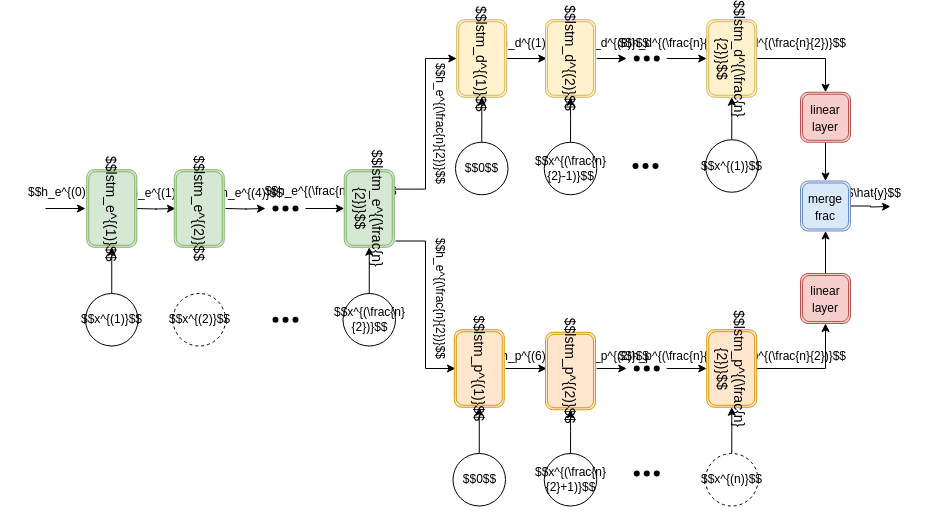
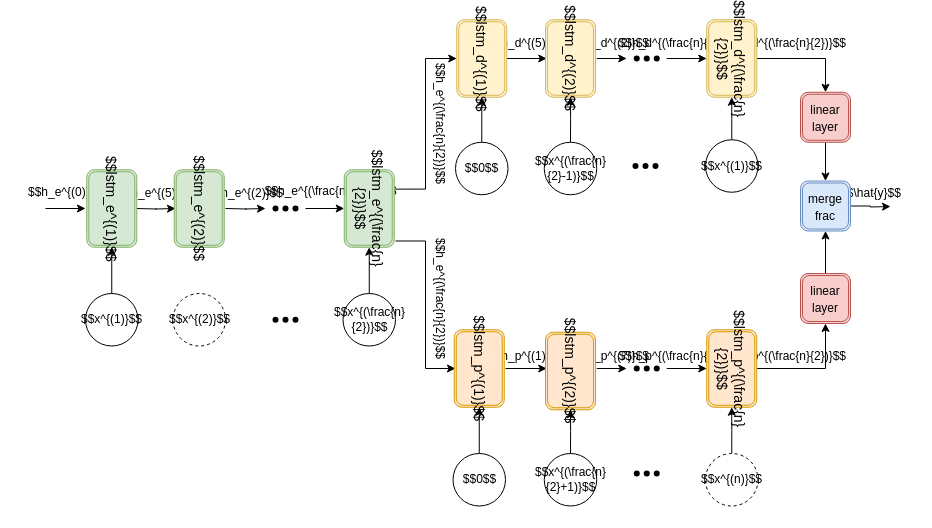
node "$$h_d^{(1)}$$": label "$$h_d^{(1)}$$" -> "$$h_d^{(5)}$$"
node "$$h_d^{(8)}$$": label "$$h_d^{(8)}$$" -> "$$h_d^{(2)}$$"
node "$$h_e^{(1)}$$": label "$$h_e^{(1)}$$" -> "$$h_e^{(5)}$$"
node "$$h_e^{(4)}$$": label "$$h_e^{(4)}$$" -> "$$h_e^{(2)}$$"
node "$$h_p^{(6)}$$": label "$$h_p^{(6)}$$" -> "$$h_p^{(1)}$$"
node "$$h_p^{(2)}$$": label "$$h_p^{(2)}$$" -> "$$h_p^{(7)}$$"
